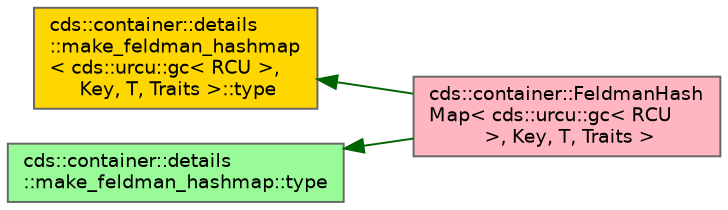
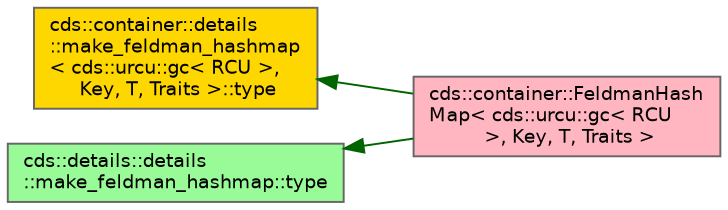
node "cds::container::details ::make_feldman_hashmap::type": label "cds::container::details ::make_feldman_hashmap::type" -> "cds::details::details ::make_feldman_hashmap::type"
